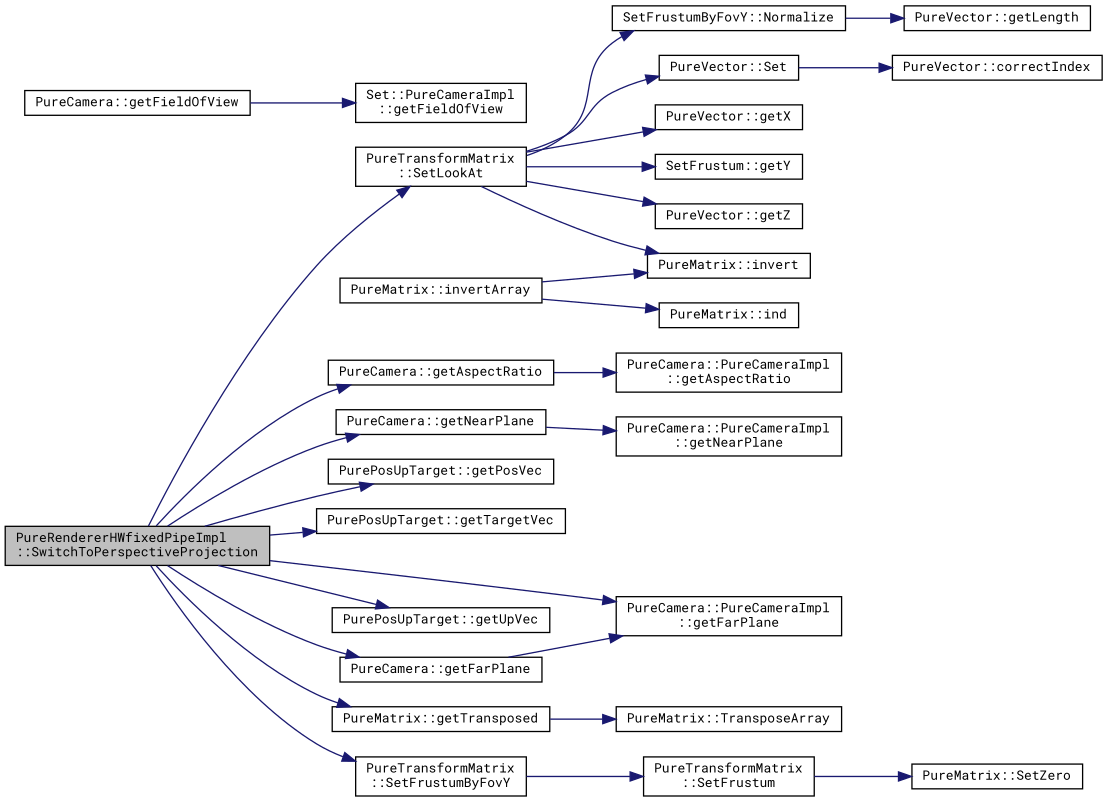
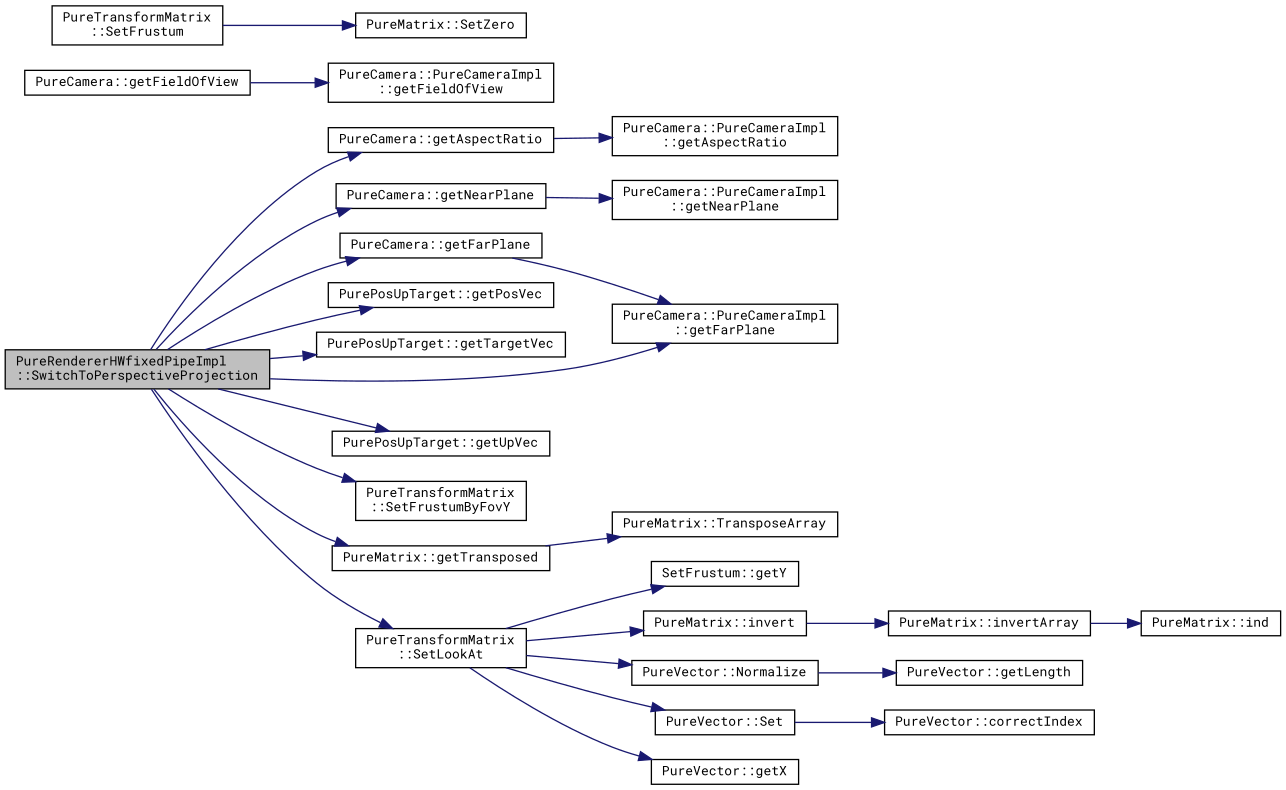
node "SetFrustumByFovY::Normalize": label "SetFrustumByFovY::Normalize" -> "PureVector::Normalize"
node "Set::PureCameraImpl ::getFieldOfView": label "Set::PureCameraImpl ::getFieldOfView" -> "PureCamera::PureCameraImpl ::getFieldOfView"
node "PureVector::getZ": removed
edge "PureMatrix::invertArray" -> "PureMatrix::invert": reversed
edge "PureTransformMatrix ::SetFrustumByFovY" -> "PureTransformMatrix ::SetFrustum": removed
